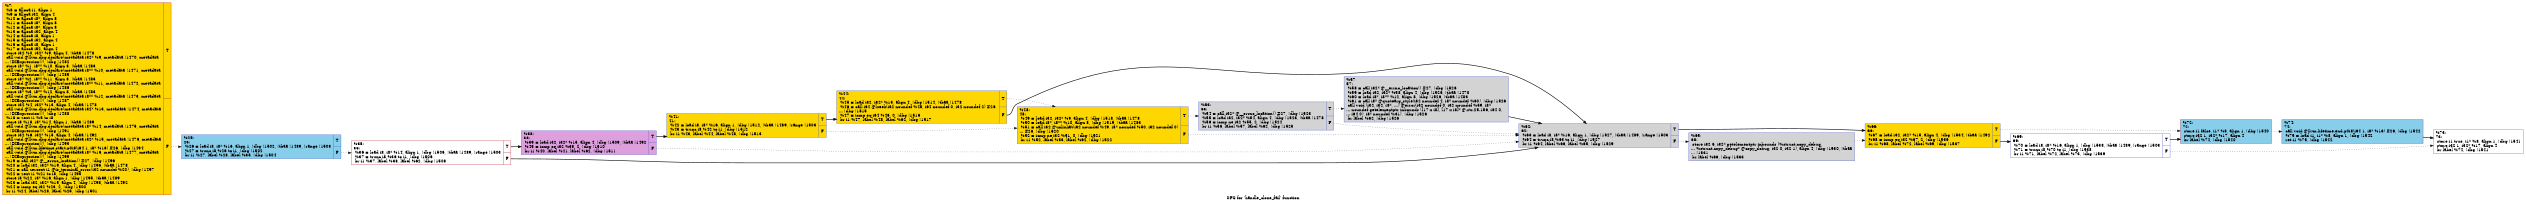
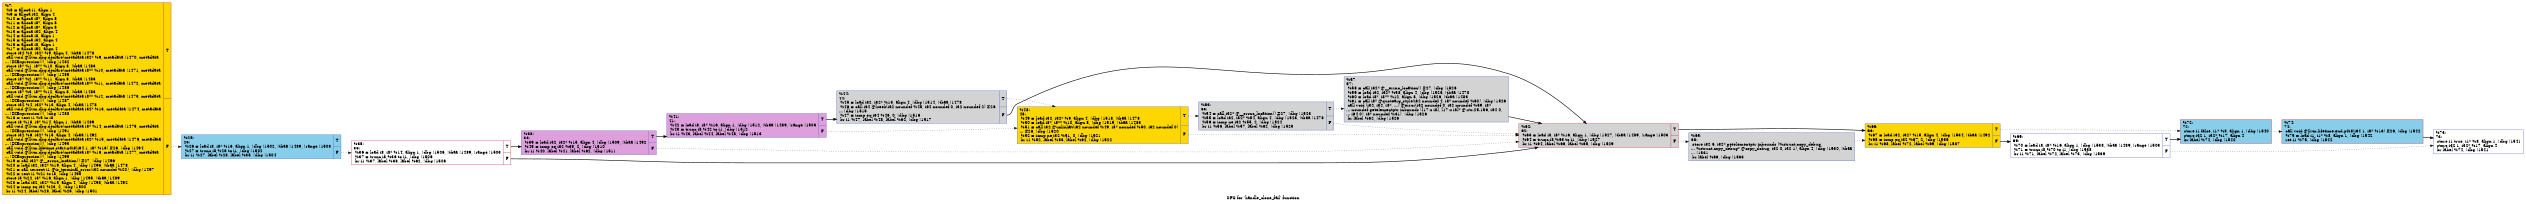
node "%44:": fillcolor gold -> lightgrey
node "%41:": fillcolor gold -> plum
node "%62:": color #3d50c3ff -> #b70d28ff
